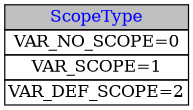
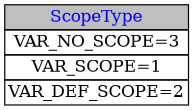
node "ScopeType": text "VAR_NO_SCOPE=0" -> "VAR_NO_SCOPE=3"
